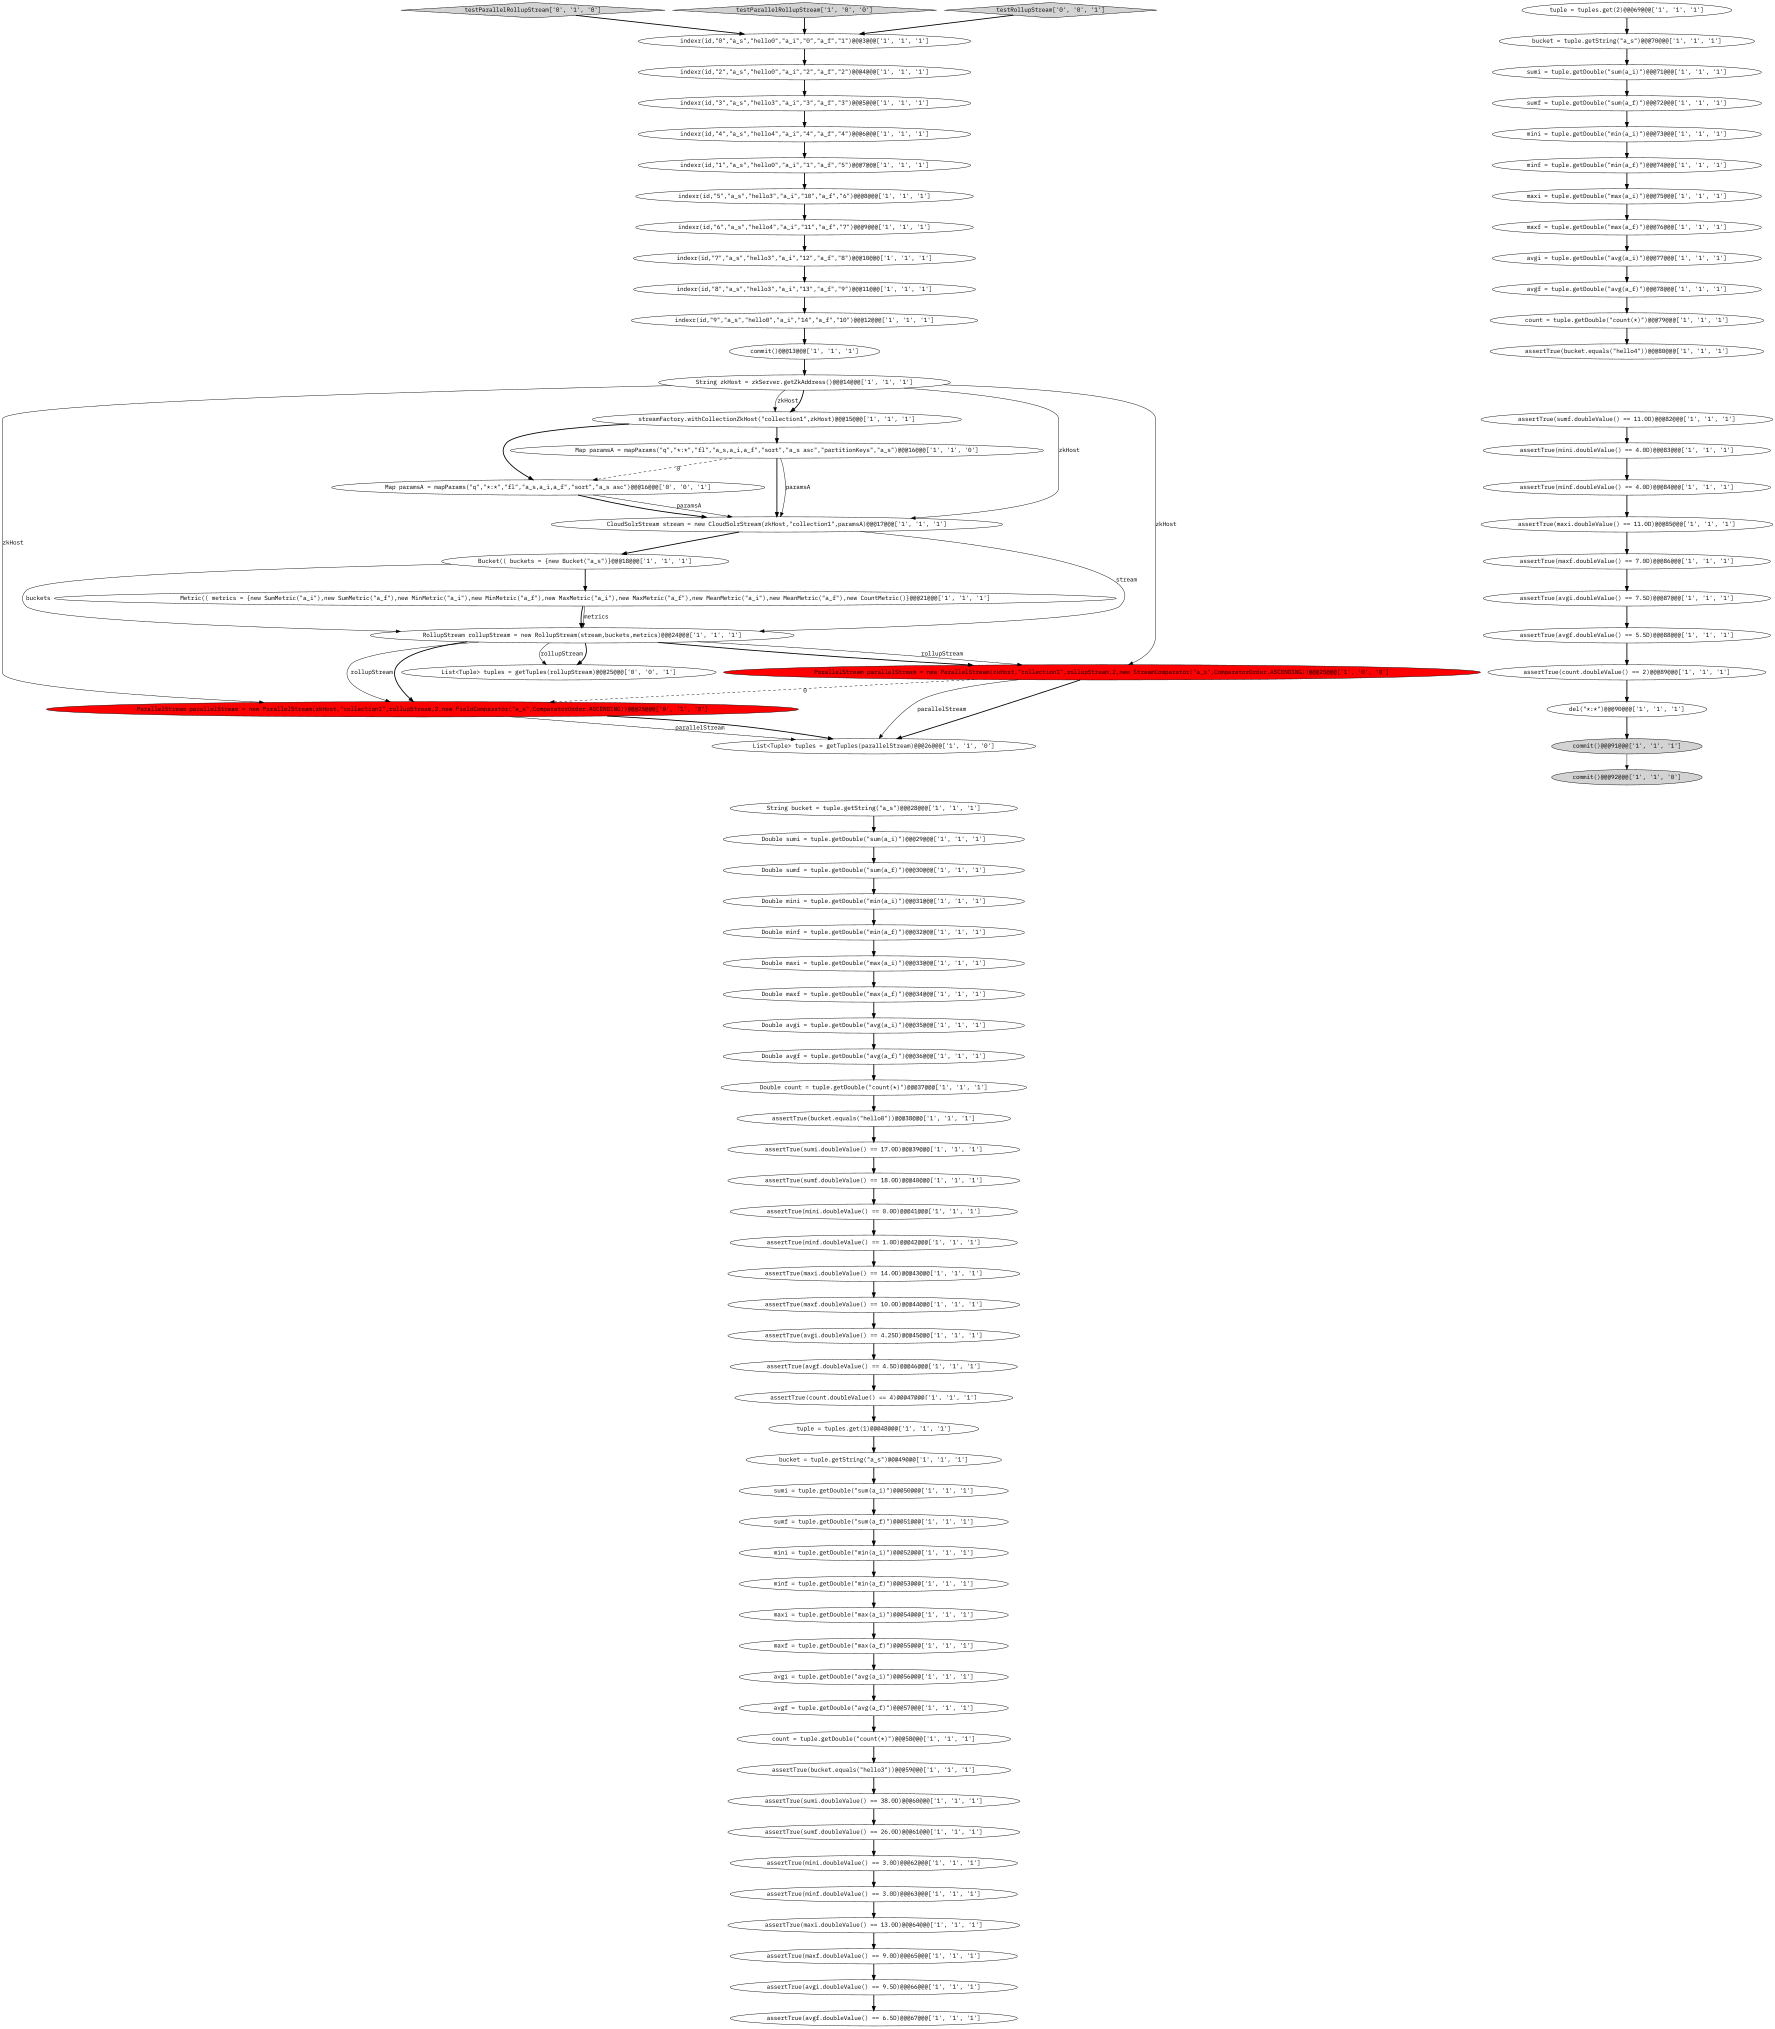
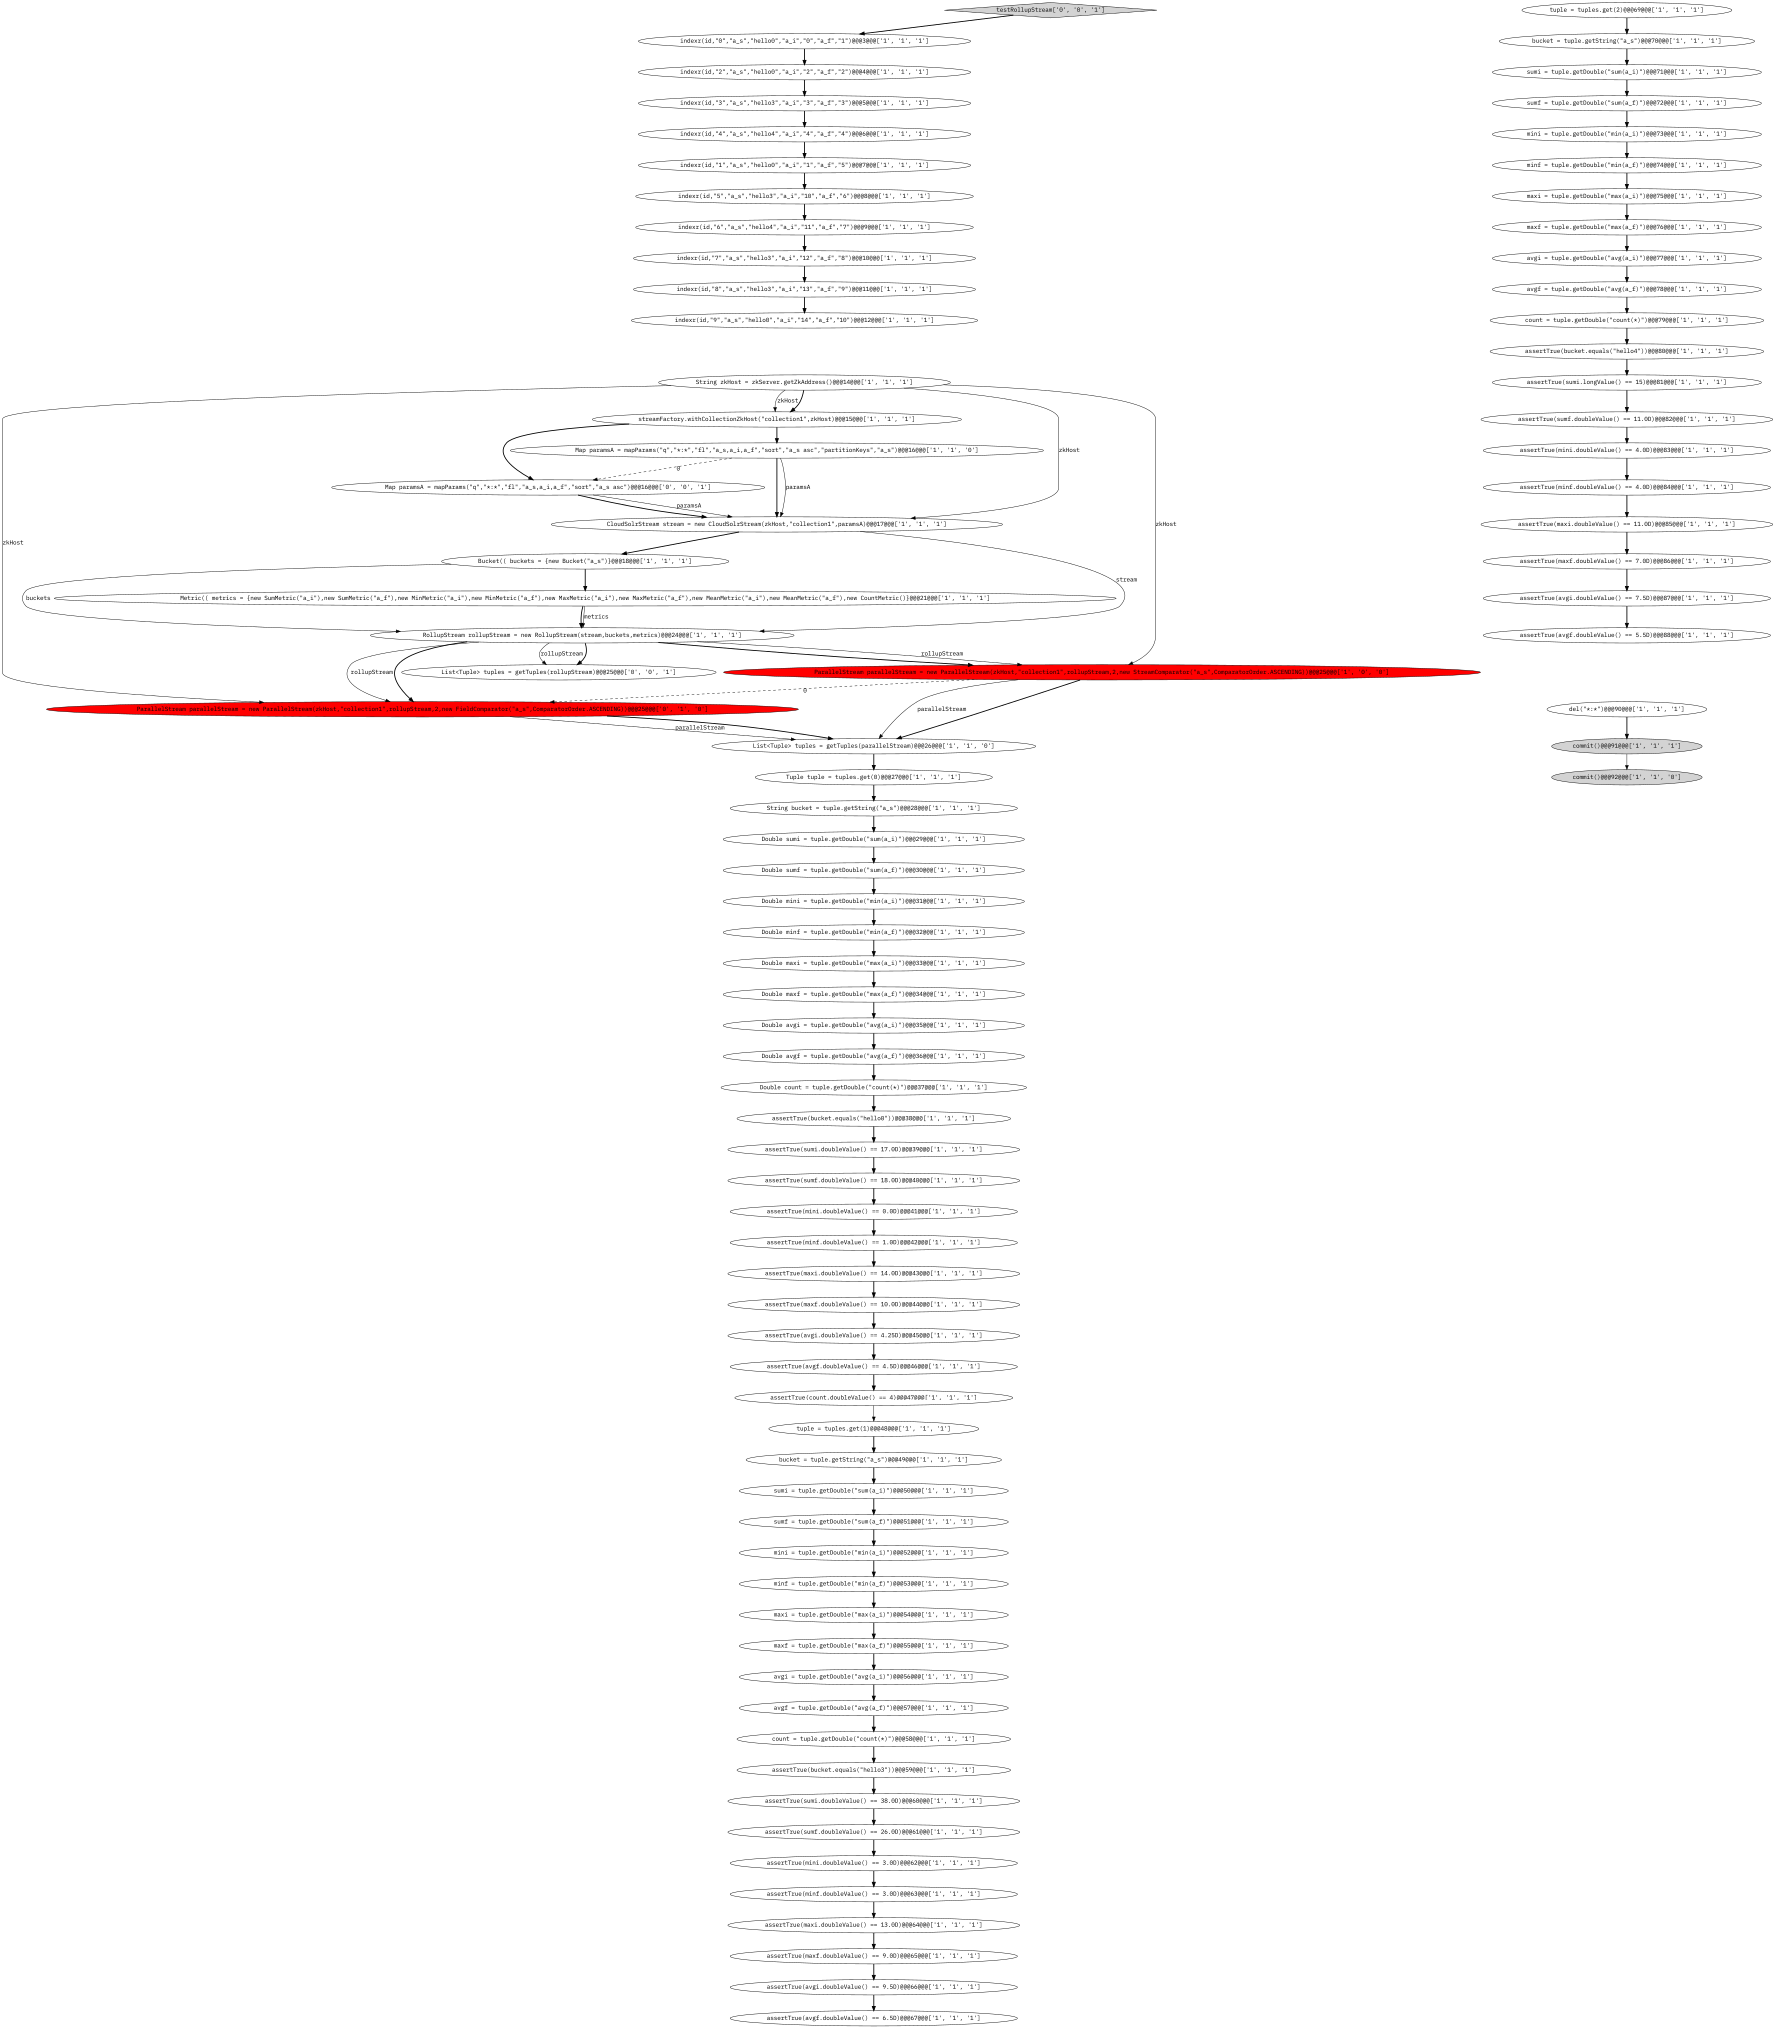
node "testParallelRollupStream['0', '1', '0']": removed
node "testParallelRollupStream['1', '0', '0']": removed
node "commit()@@@13@@@['1', '1', '1']": removed
node "assertTrue(sumi.longValue() == 15)@@@81@@@['1', '1', '1']": added
node "assertTrue(count.doubleValue() == 2)@@@89@@@['1', '1', '1']": removed
node "Tuple tuple = tuples.get(0)@@@27@@@['1', '1', '1']": added
edge "assertTrue(count.doubleValue() == 4)@@@47@@@['1', '1', '1']" -> "tuple = tuples.get(1)@@@48@@@['1', '1', '1']": style bold -> solid
